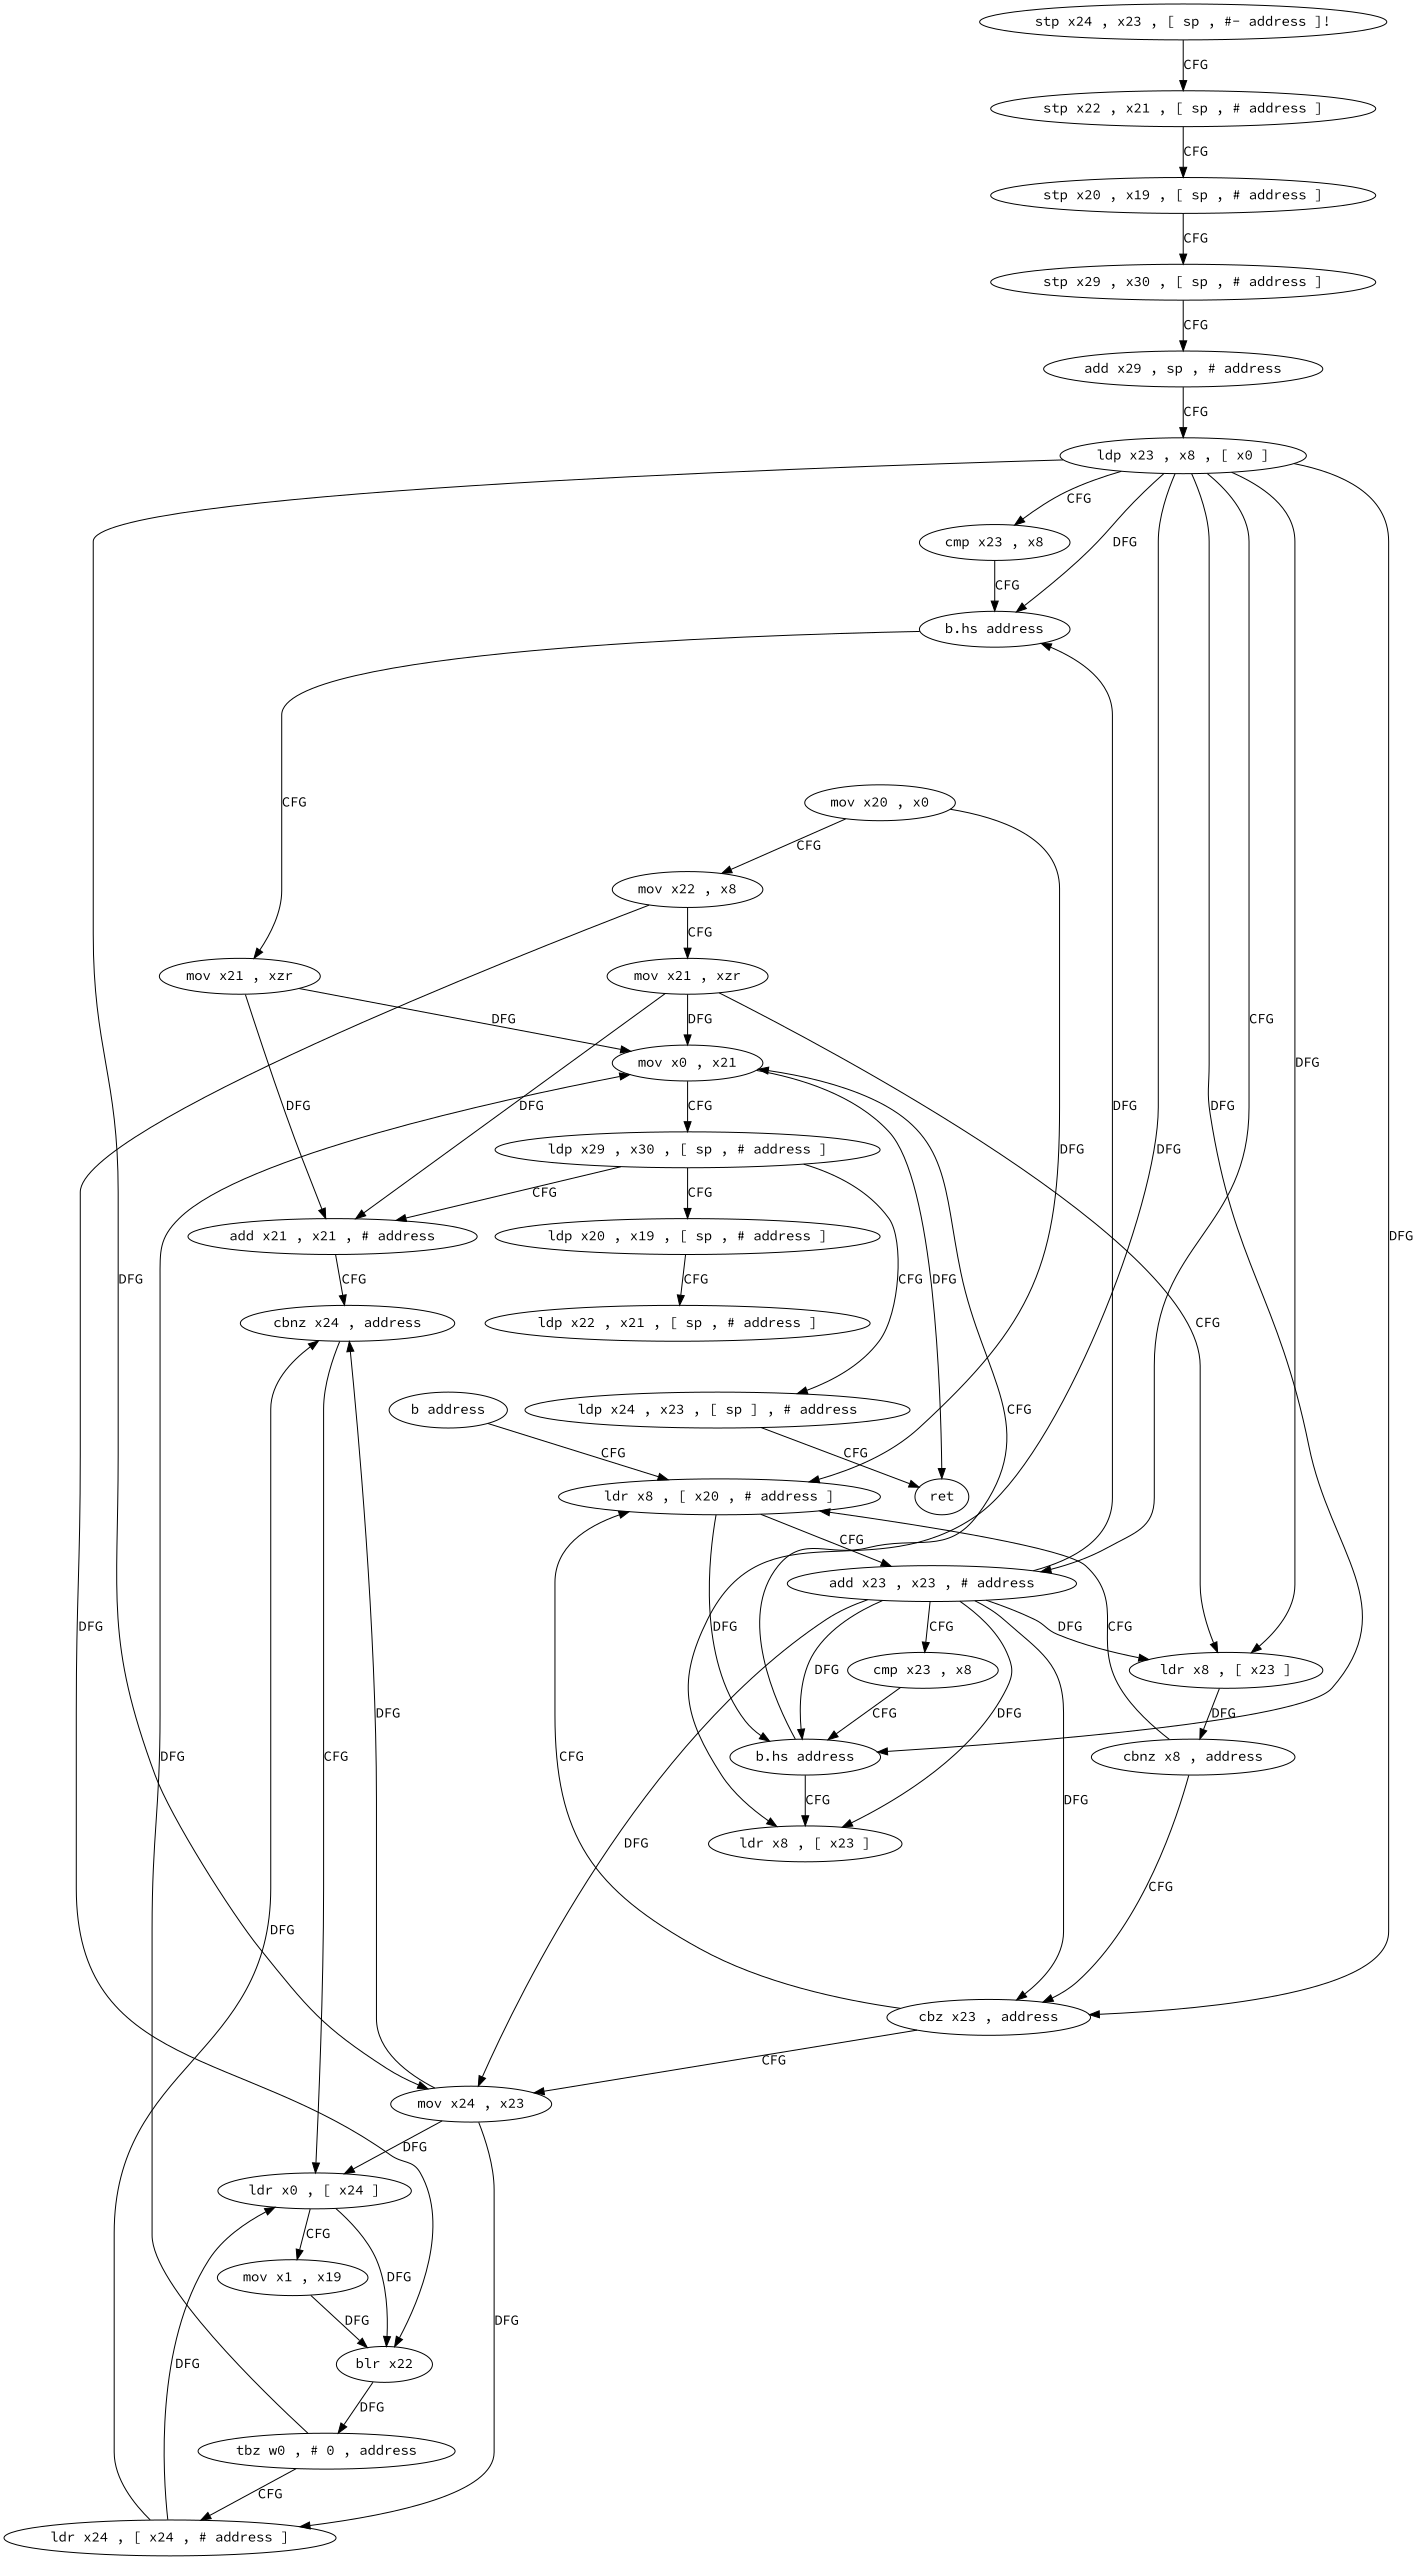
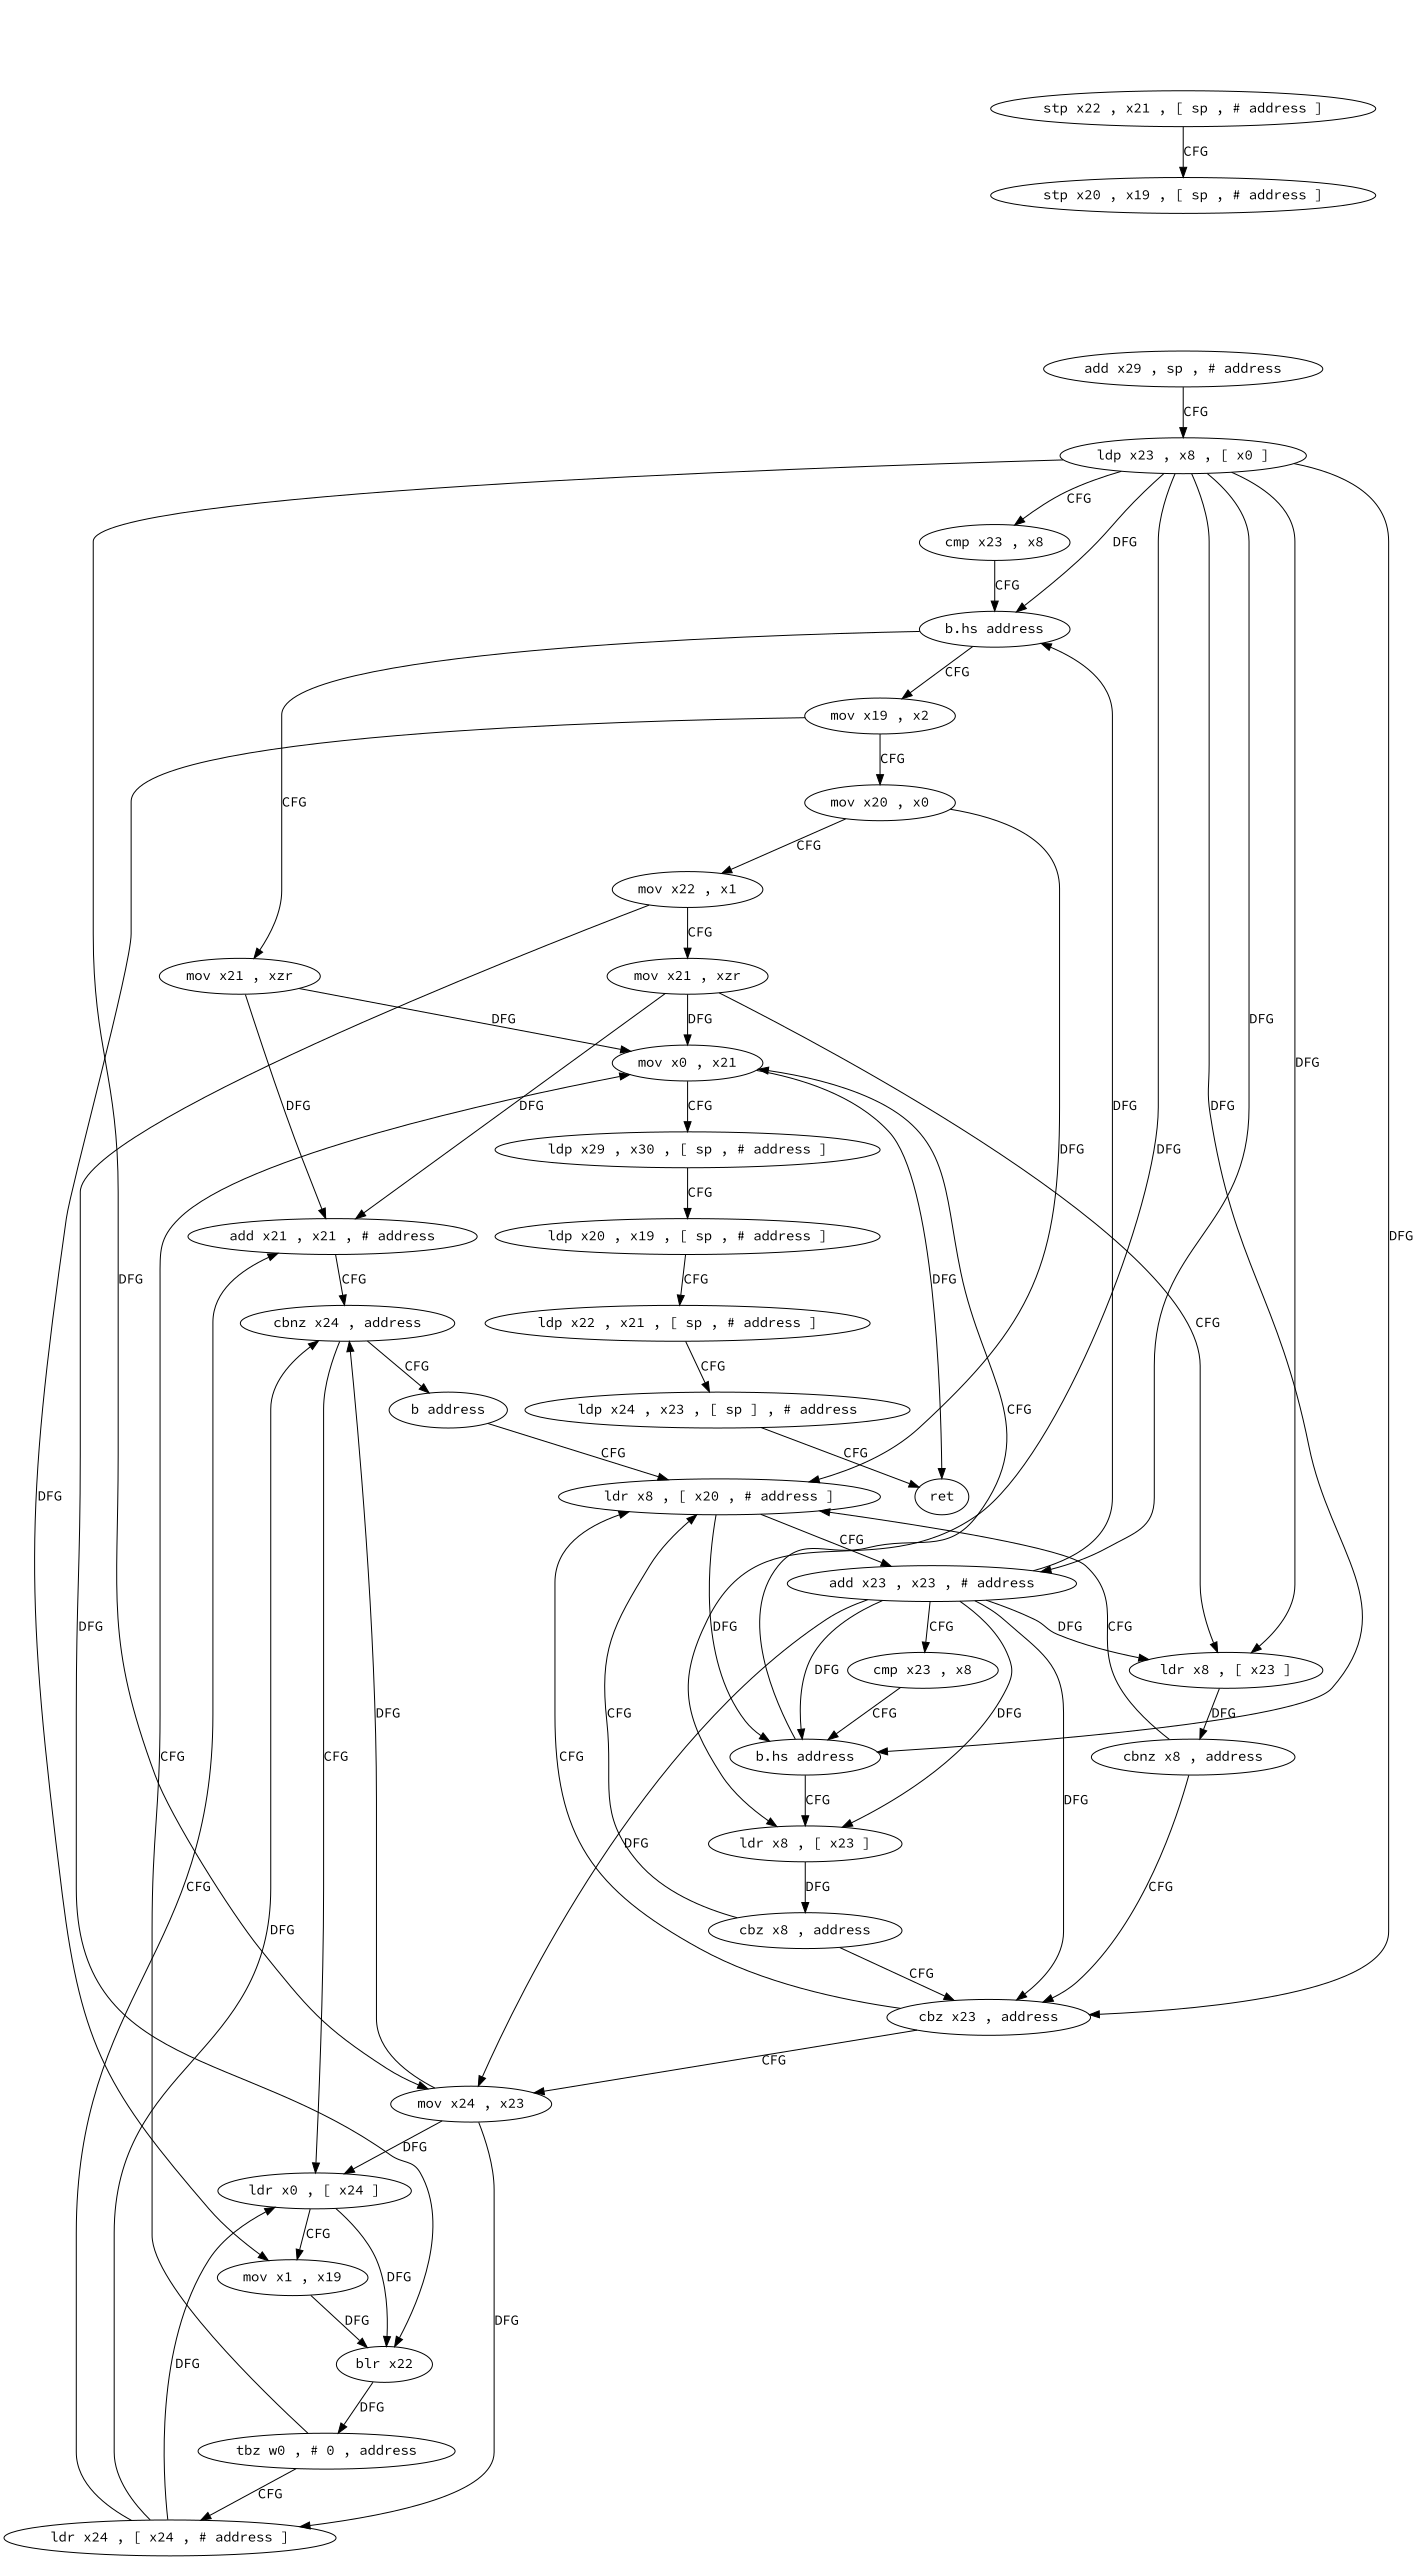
node "stp x24 , x23 , [ sp , #- address ]!": removed
node "stp x29 , x30 , [ sp , # address ]": removed
node "mov x19 , x2": added
node "mov x22 , x8": label "mov x22 , x8" -> "mov x22 , x1"
edge "ldp x23 , x8 , [ x0 ]" -> "add x23 , x23 , # address": label "CFG" -> "DFG"
edge "ldp x29 , x30 , [ sp , # address ]" -> "add x21 , x21 , # address": now "ldr x24 , [ x24 , # address ]" -> "add x21 , x21 , # address"
edge "ldp x29 , x30 , [ sp , # address ]" -> "ldp x24 , x23 , [ sp ] , # address": now "ldp x22 , x21 , [ sp , # address ]" -> "ldp x24 , x23 , [ sp ] , # address"
edge "cbnz x24 , address" -> "b address": added, label "CFG"
edge "tbz w0 , # 0 , address" -> "mov x0 , x21": label "DFG" -> "CFG"
node "cbz x8 , address": added
